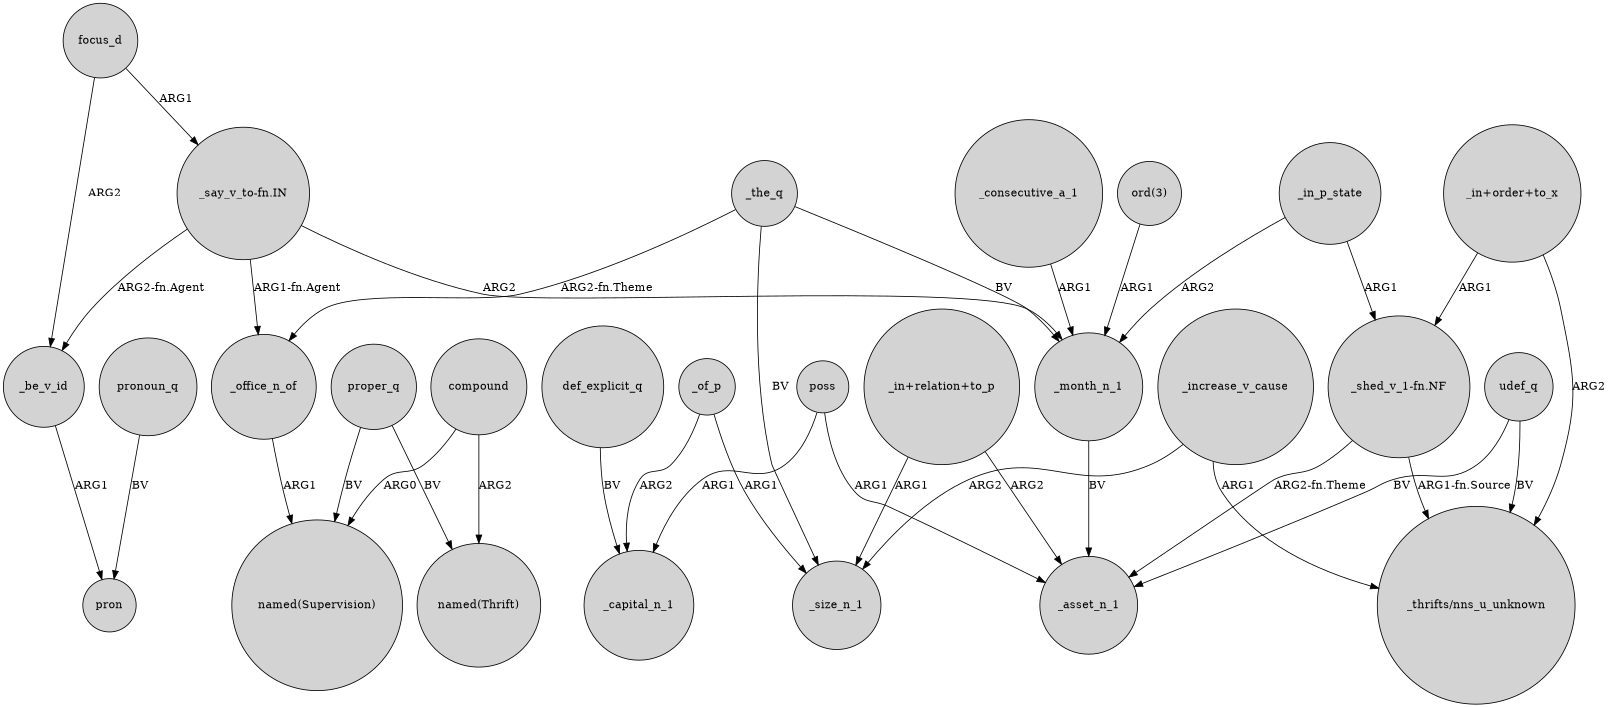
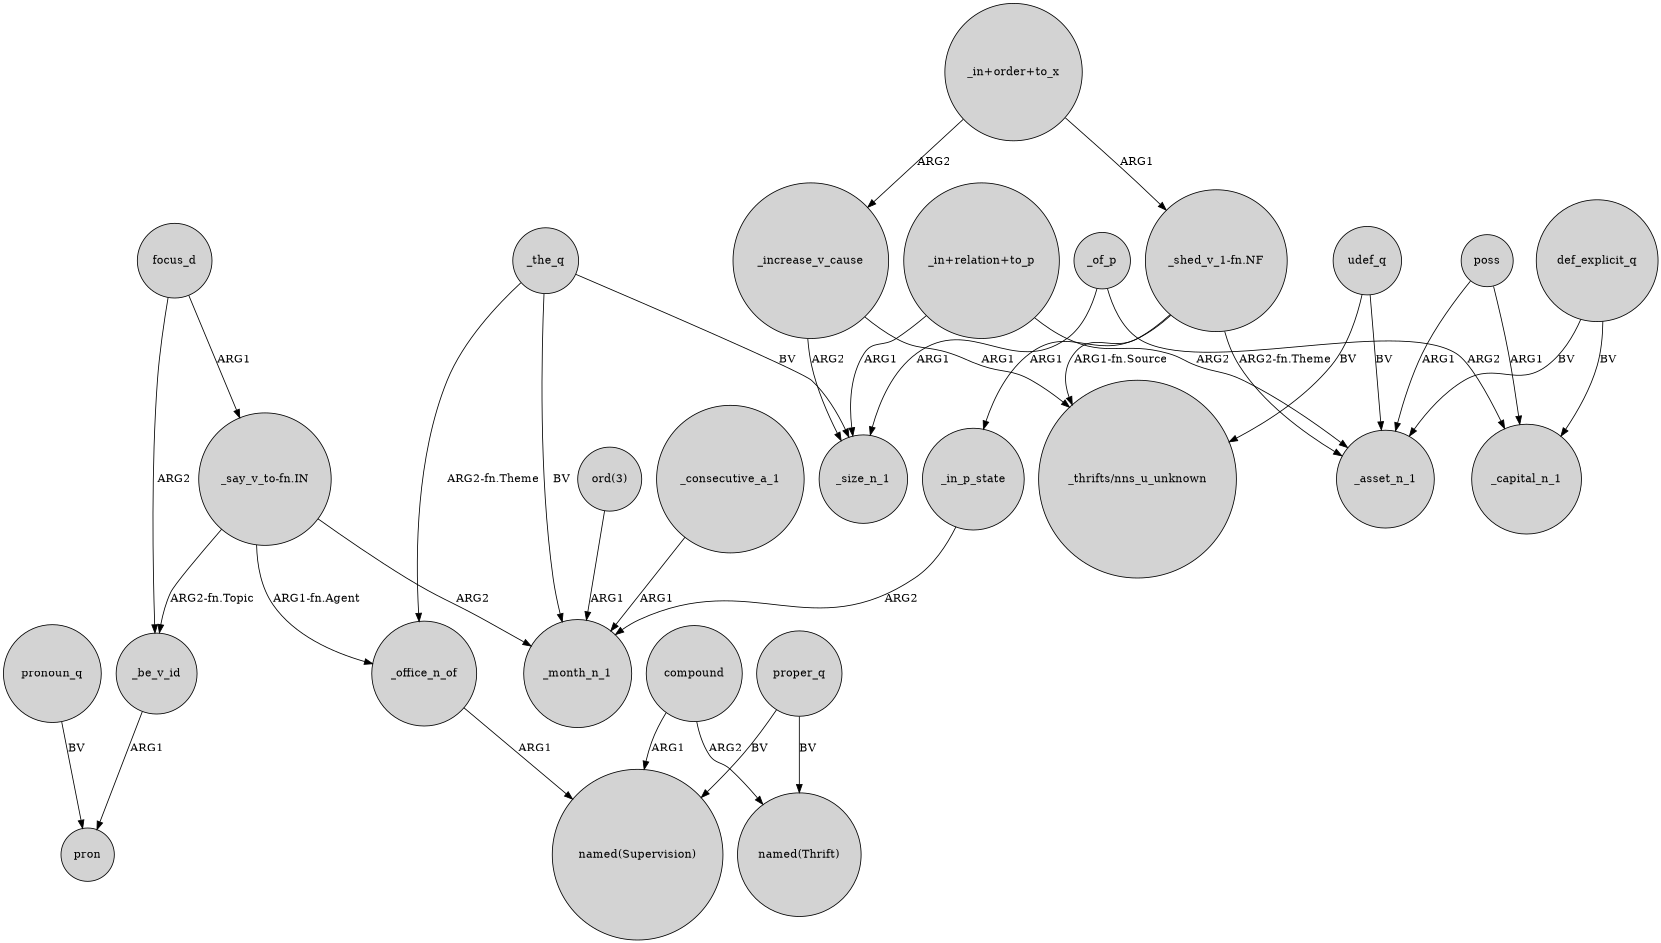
edge "_in_p_state" -> "_shed_v_1-fn.NF": reversed
edge "_say_v_to-fn.IN" -> "_be_v_id": label "ARG2-fn.Agent" -> "ARG2-fn.Topic"
edge "_in+order+to_x" -> "_thrifts/nns_u_unknown": now "_in+order+to_x" -> "_increase_v_cause"
edge "compound" -> "named(Supervision)": label "ARG0" -> "ARG1"
edge "_month_n_1" -> "_asset_n_1": now "def_explicit_q" -> "_asset_n_1"
